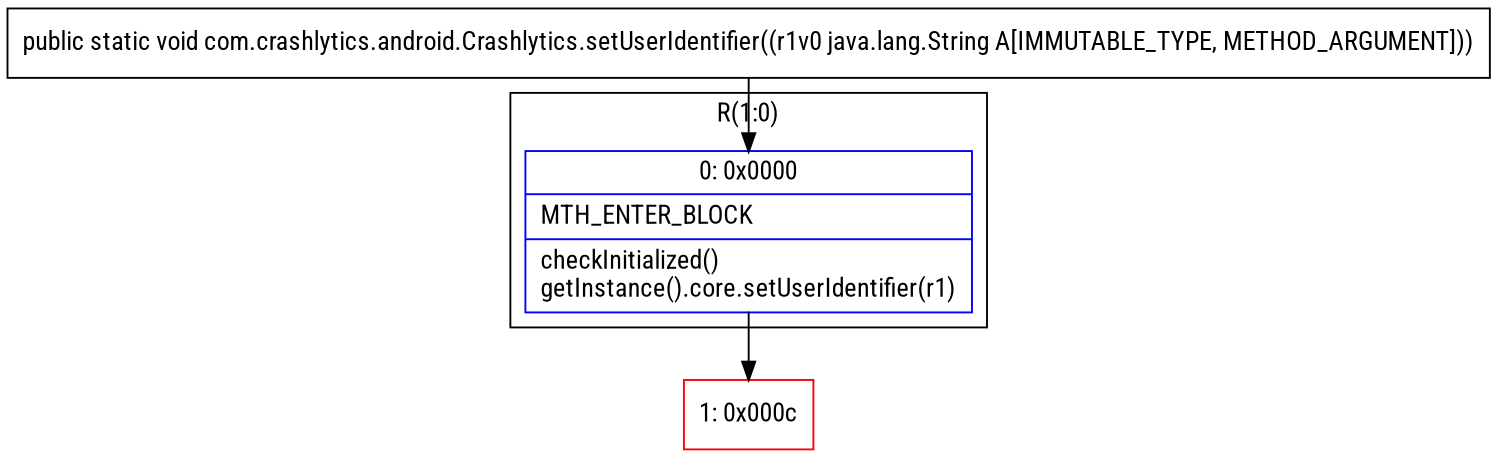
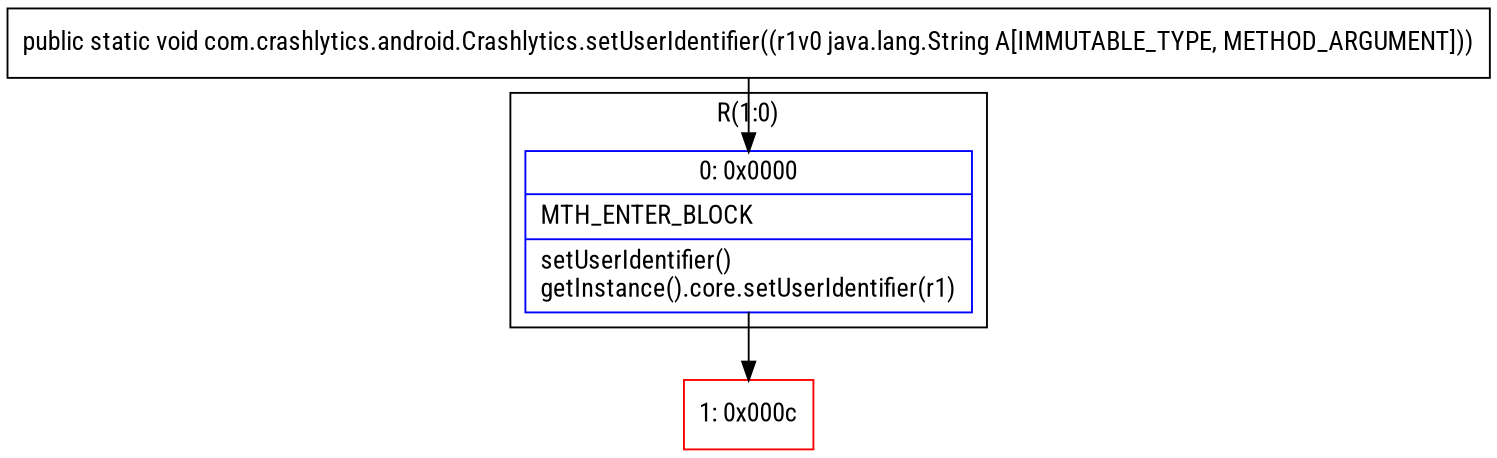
node "0: 0x0000": text "checkInitialized()" -> "setUserIdentifier()"
